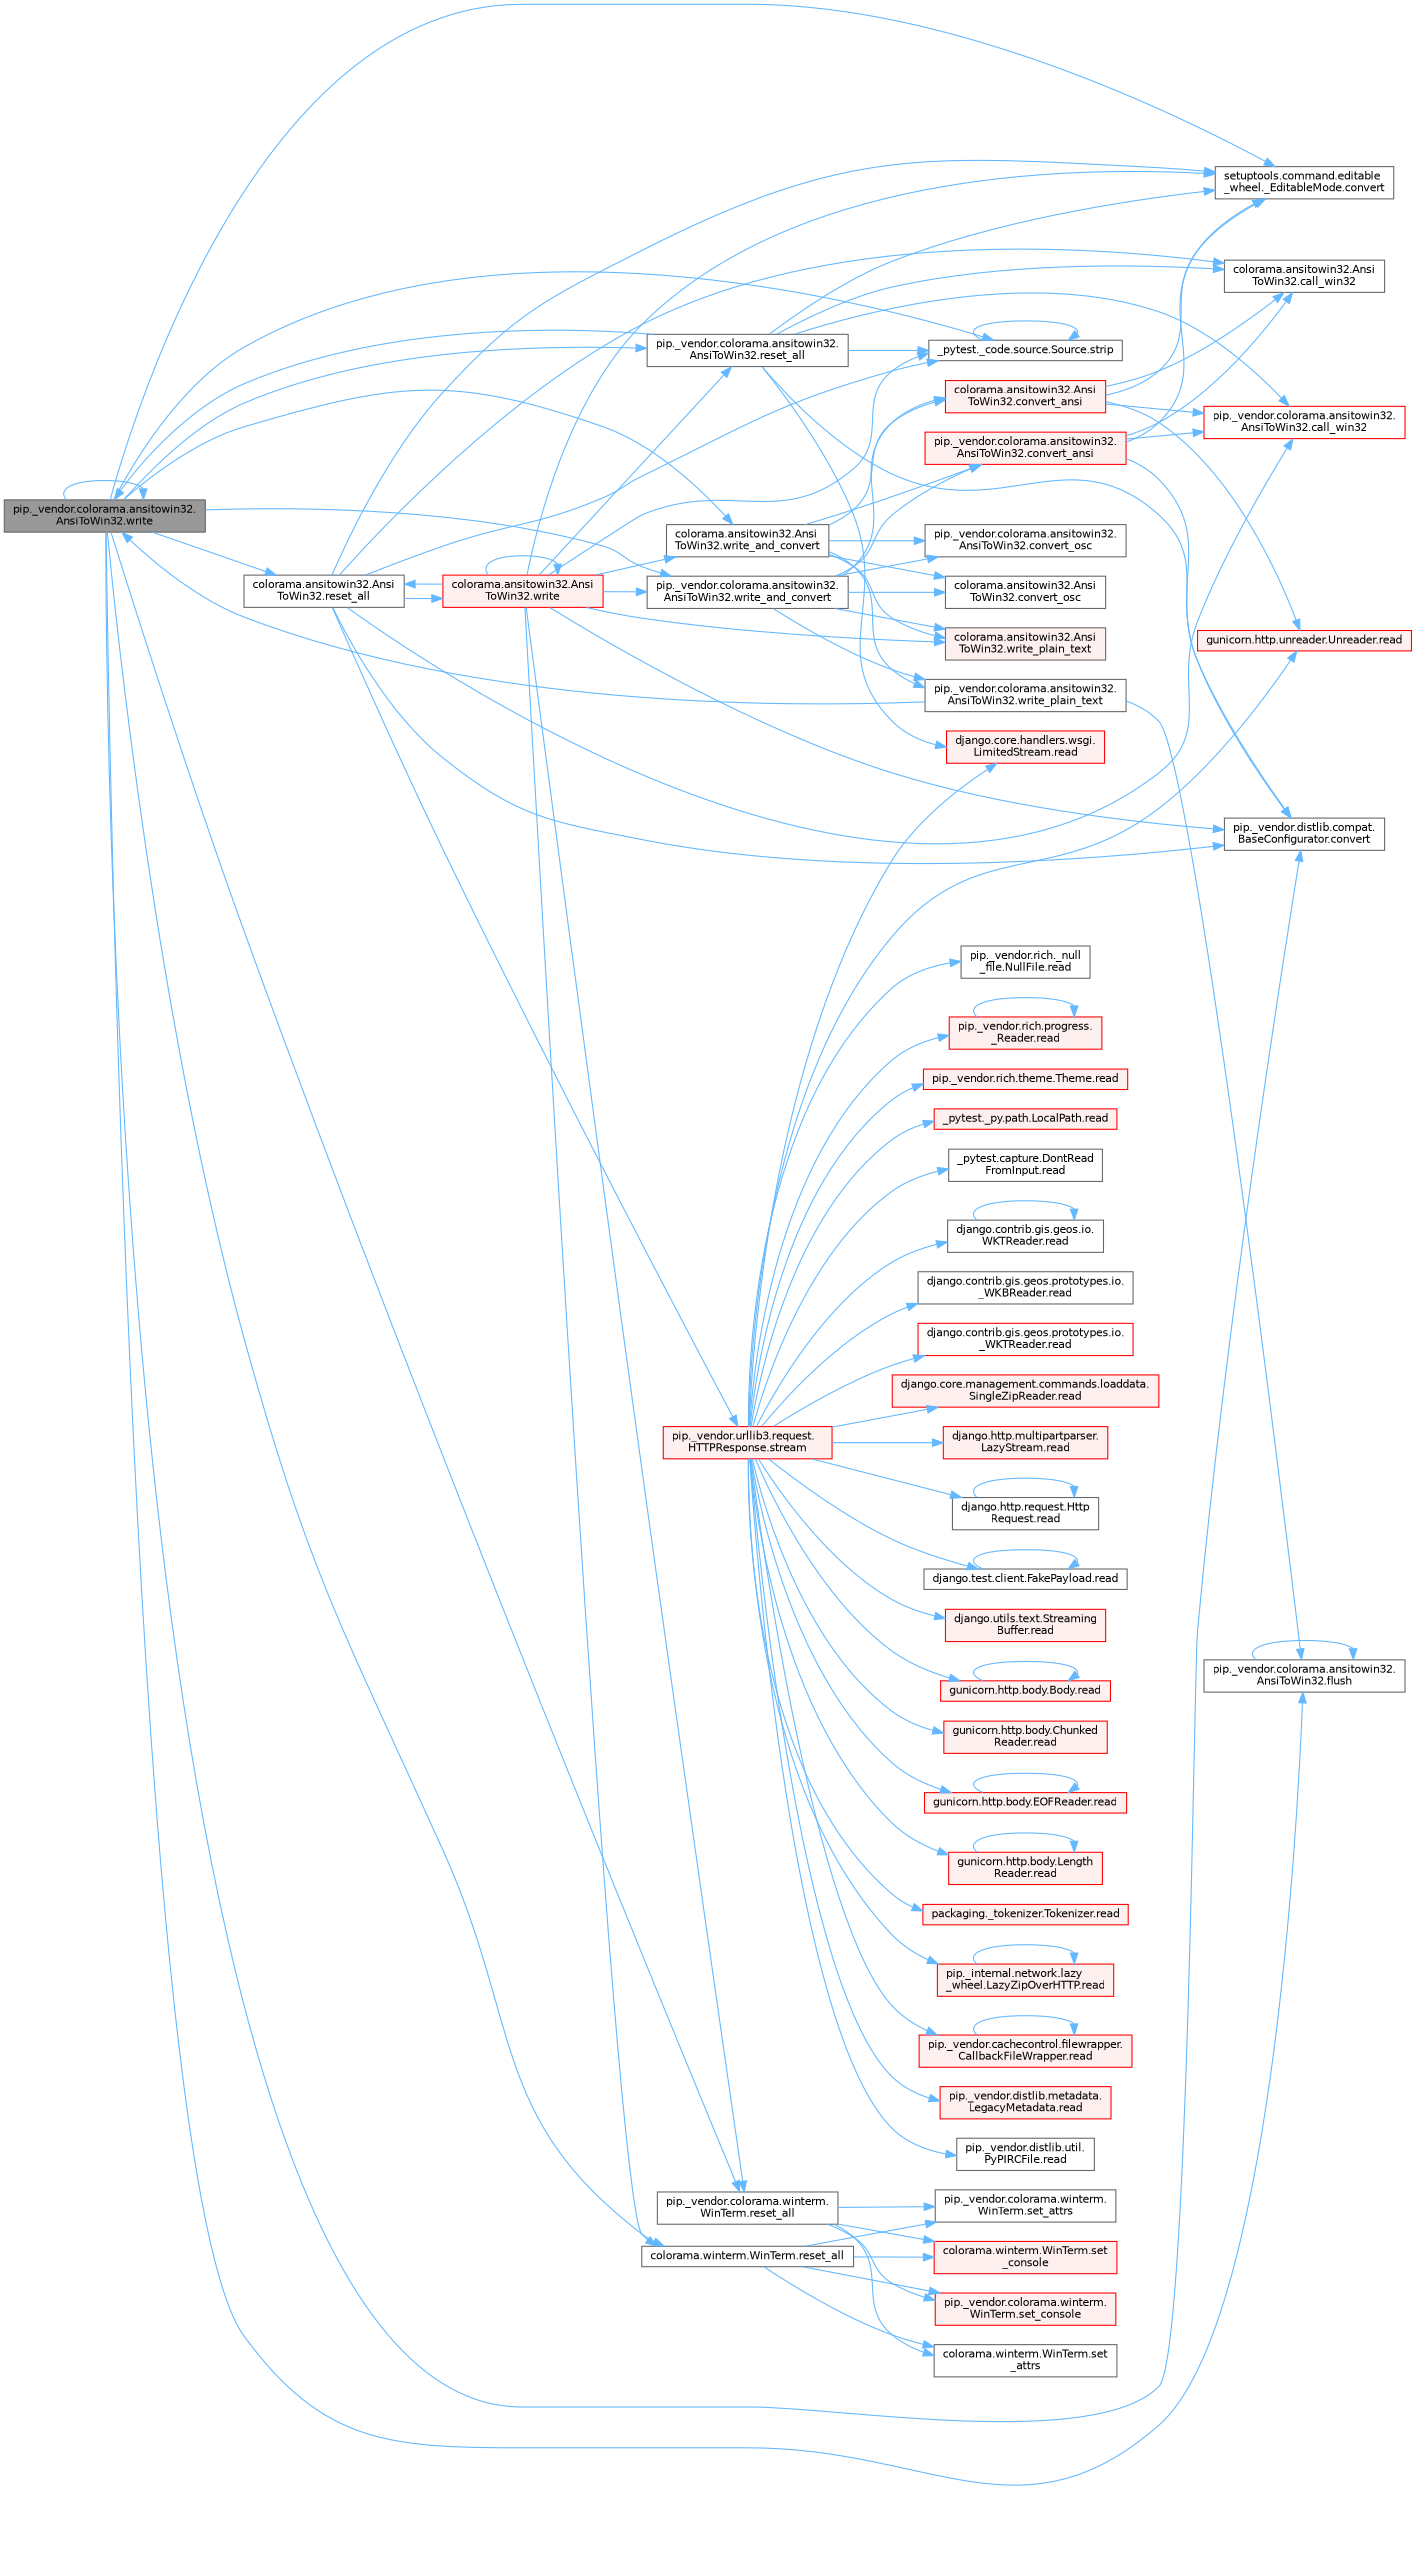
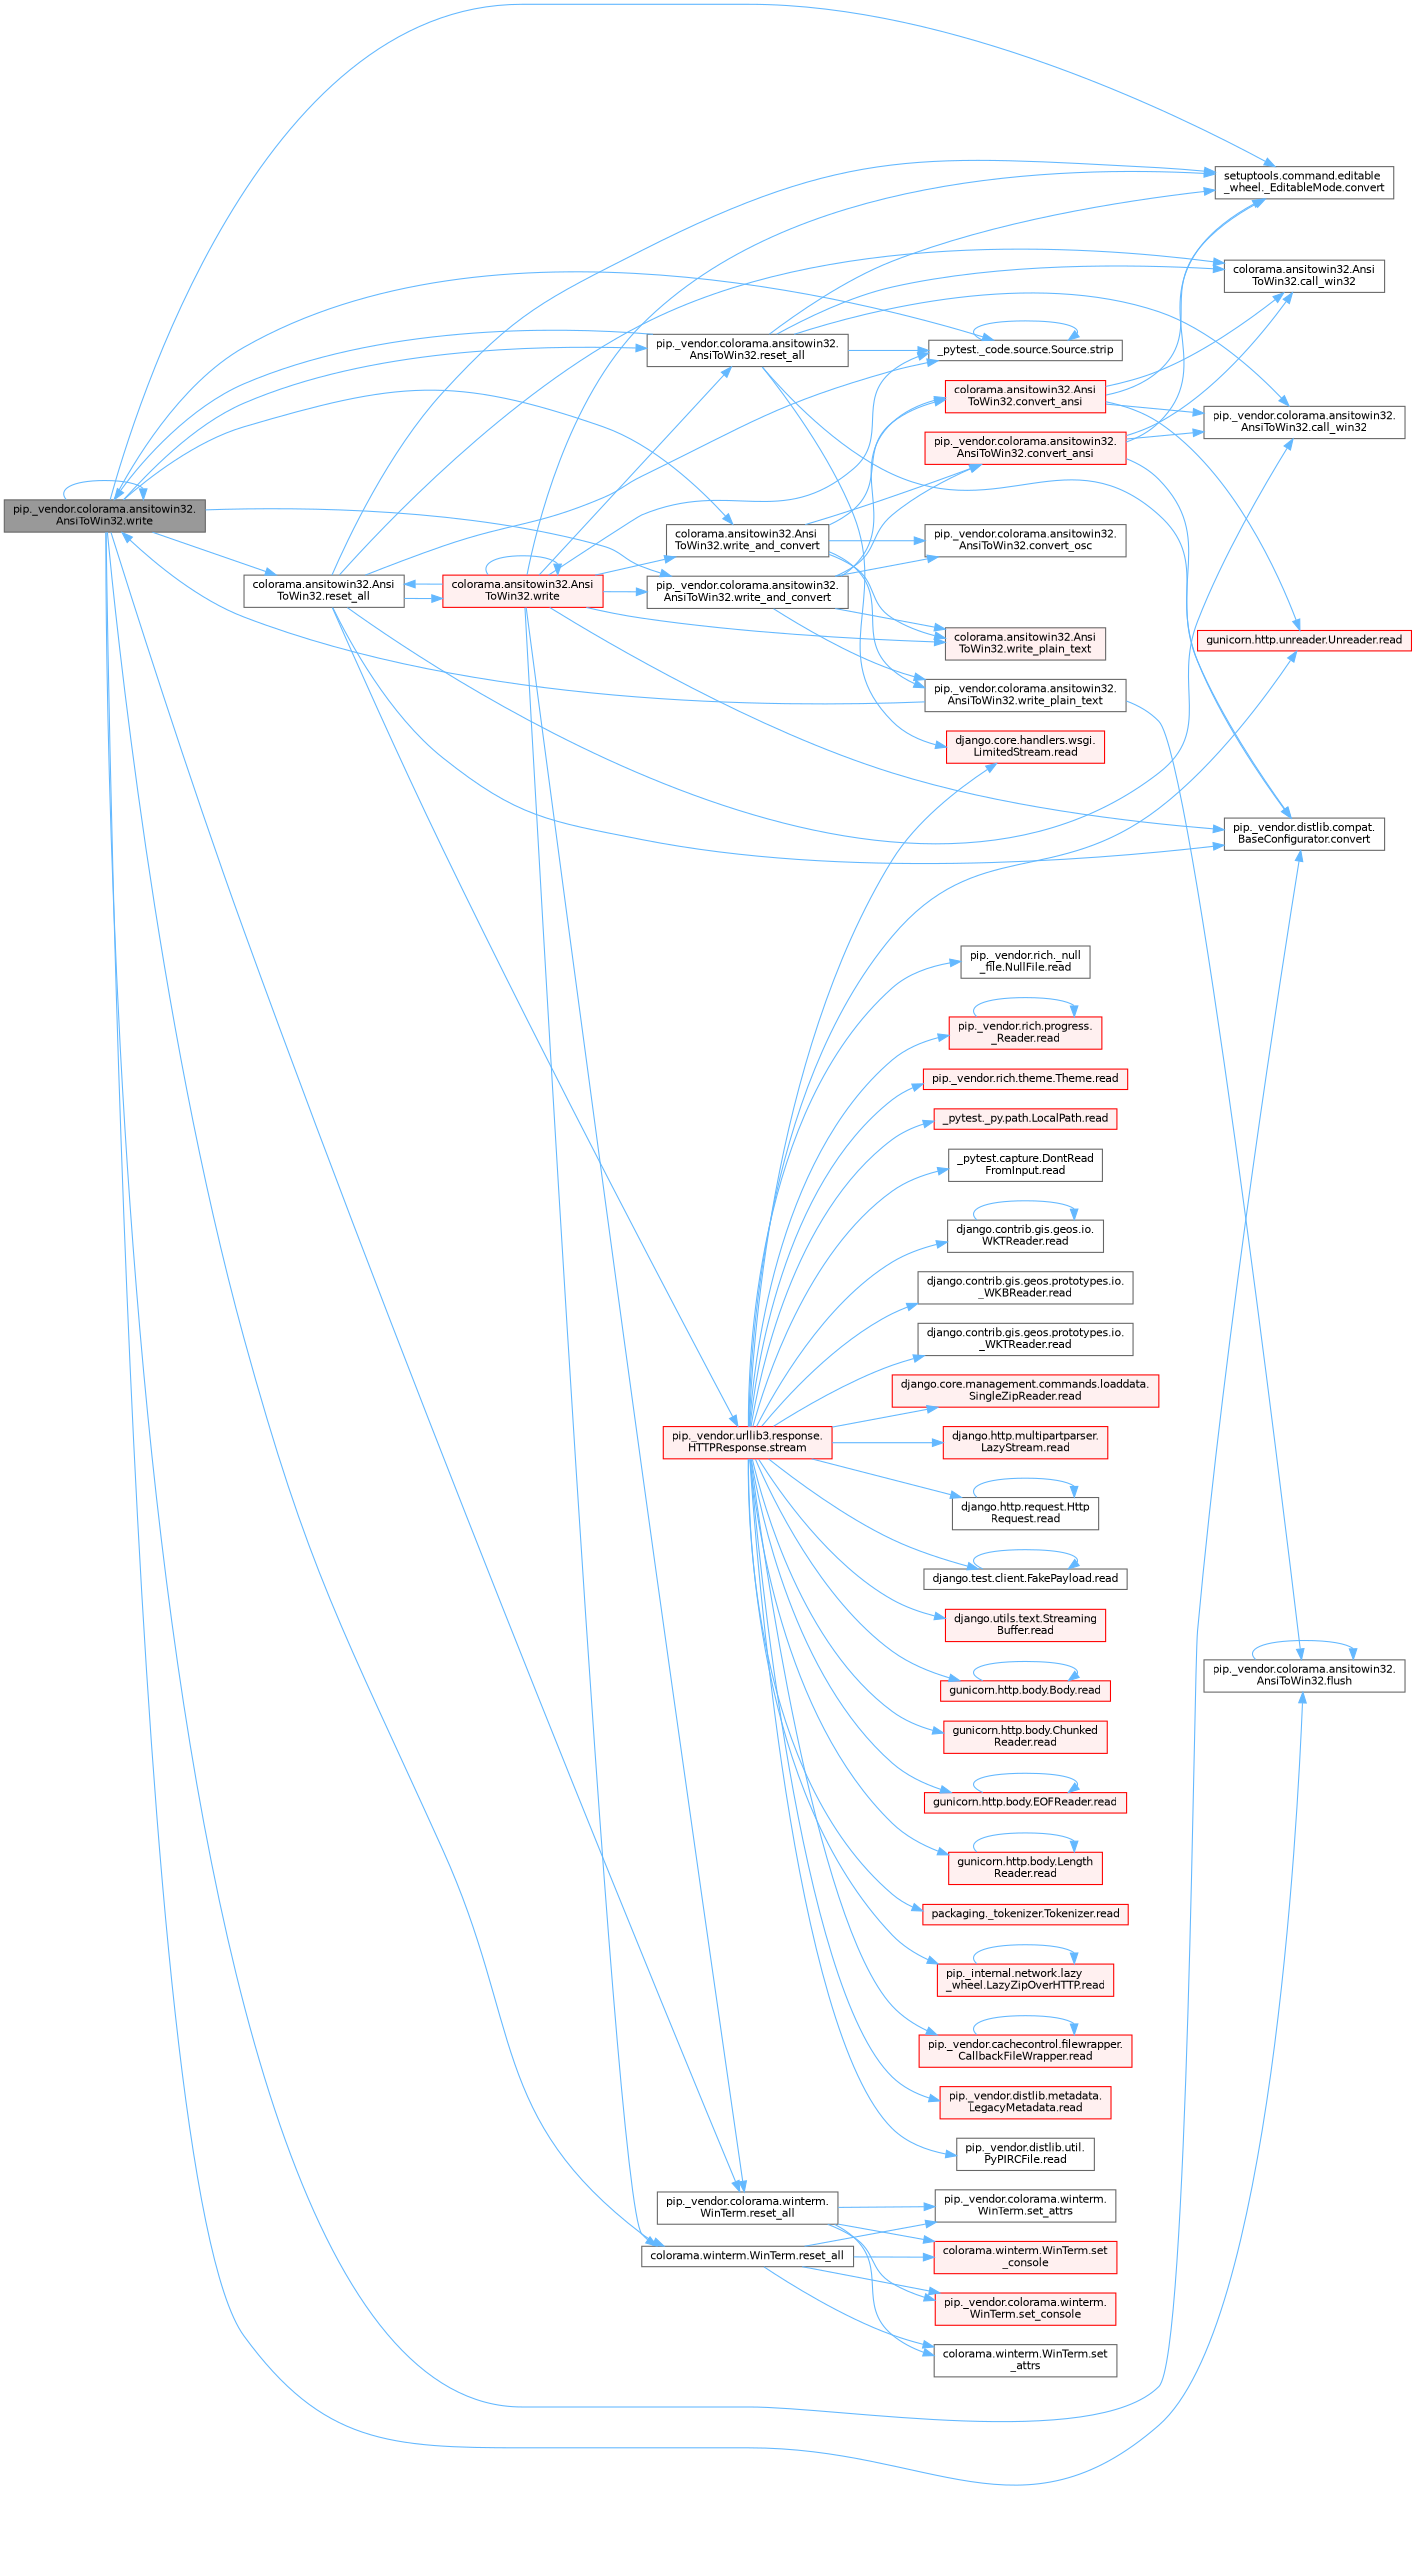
node "pip._vendor.colorama.ansitowin32. AnsiToWin32.call_win32": color red -> grey40
node "colorama.ansitowin32.Ansi ToWin32.convert_osc": removed
node "django.contrib.gis.geos.prototypes.io. _WKTReader.read": color red -> grey40
node "pip._vendor.urllib3.request. HTTPResponse.stream": label "pip._vendor.urllib3.request. HTTPResponse.stream" -> "pip._vendor.urllib3.response. HTTPResponse.stream"
